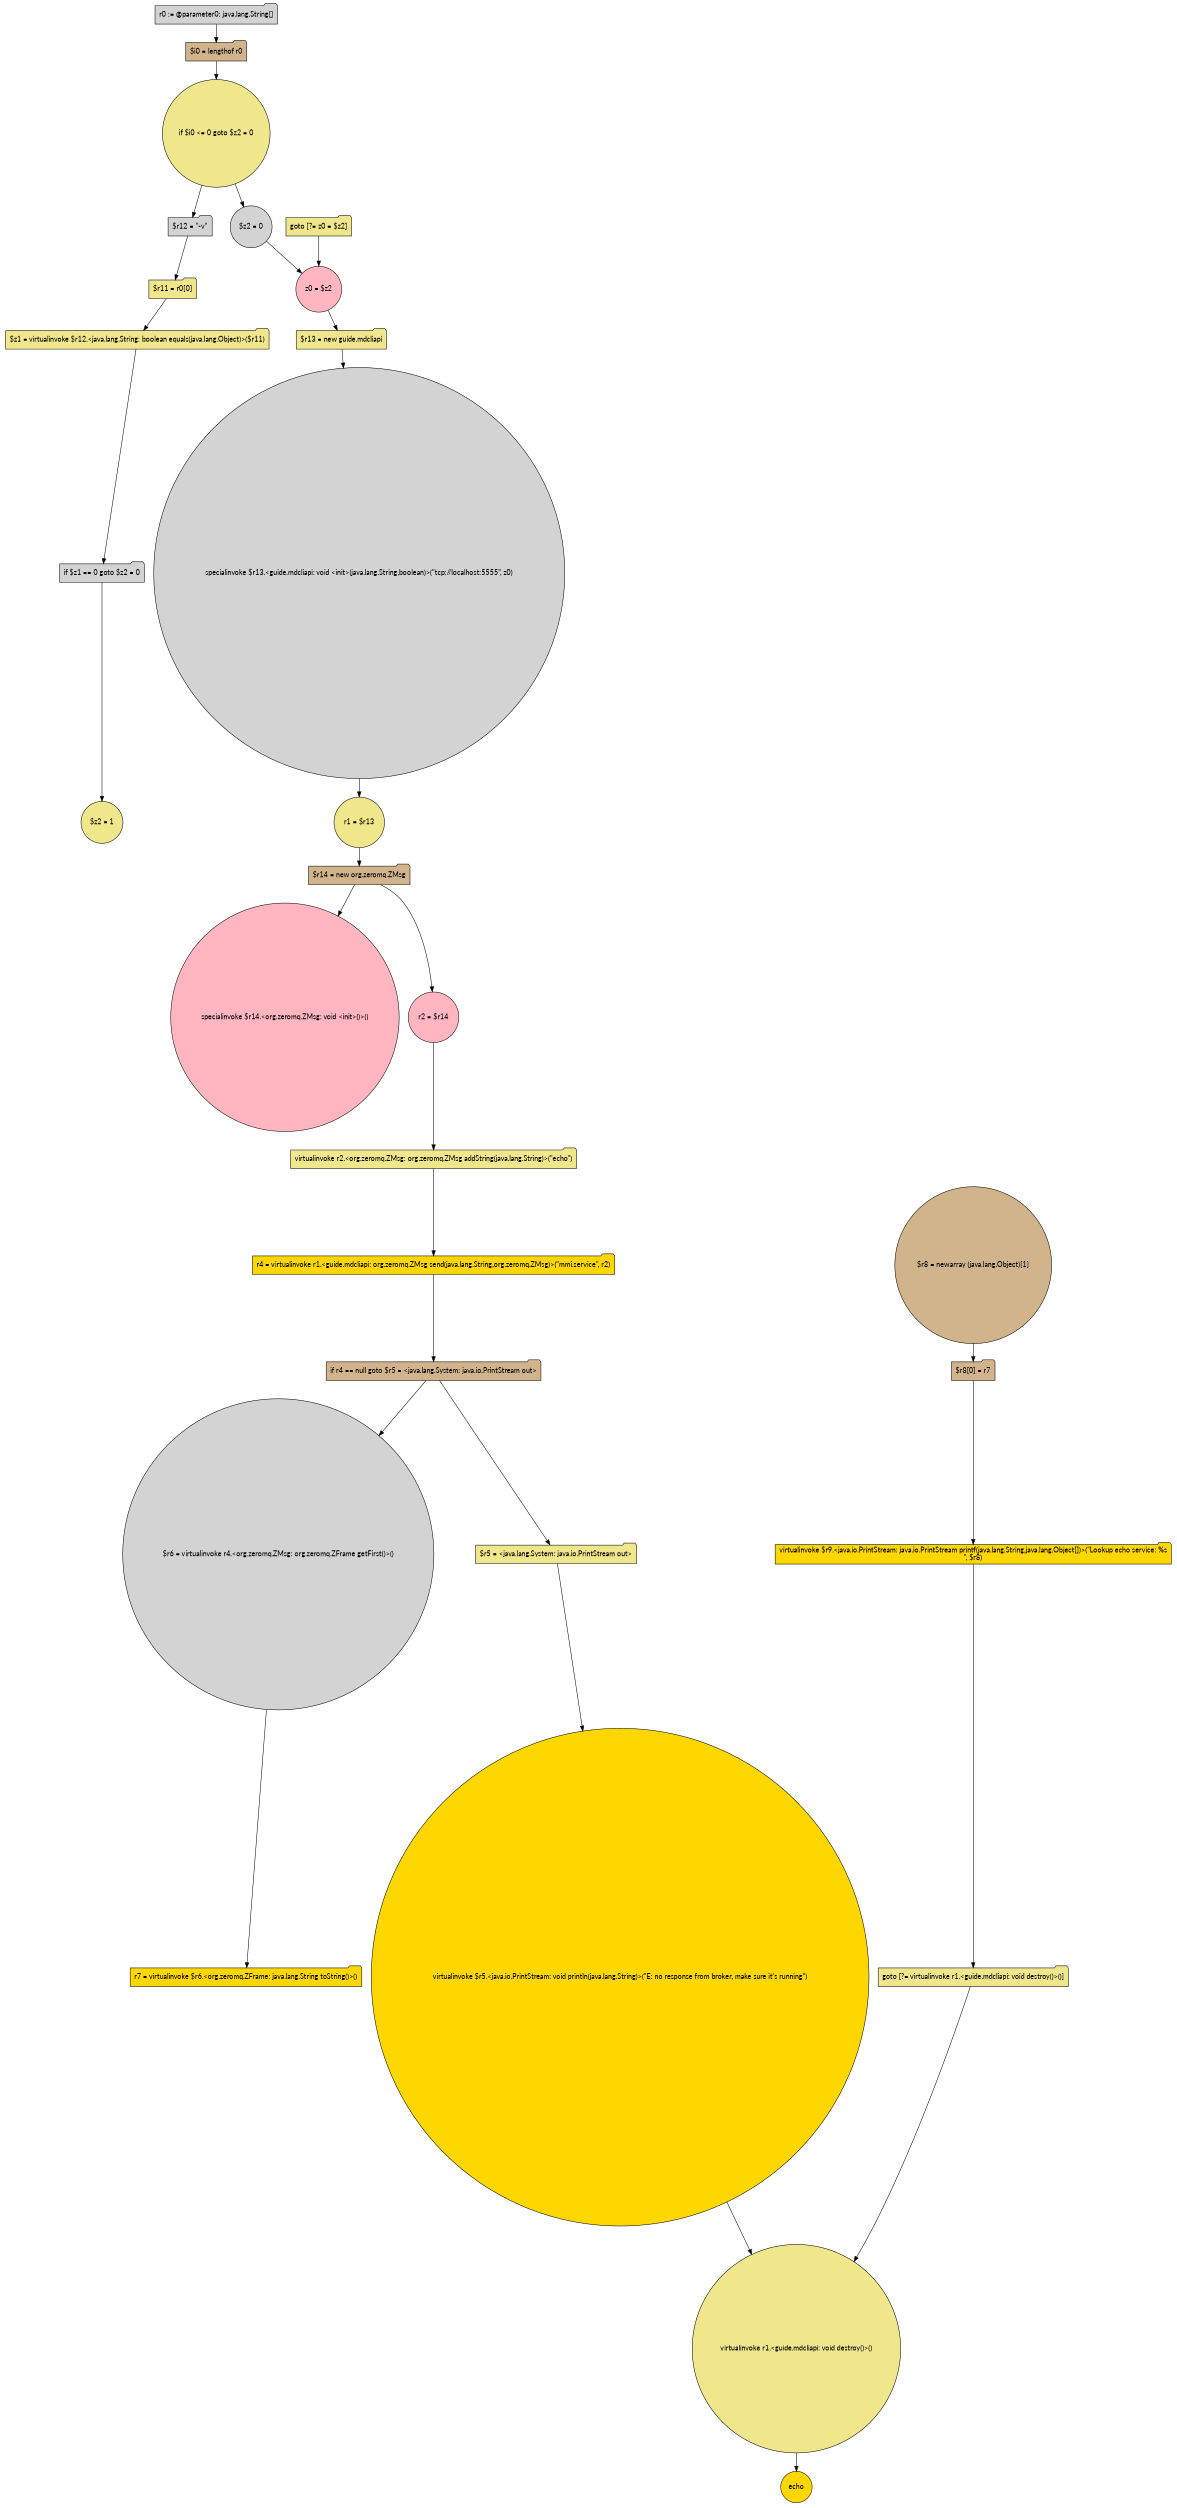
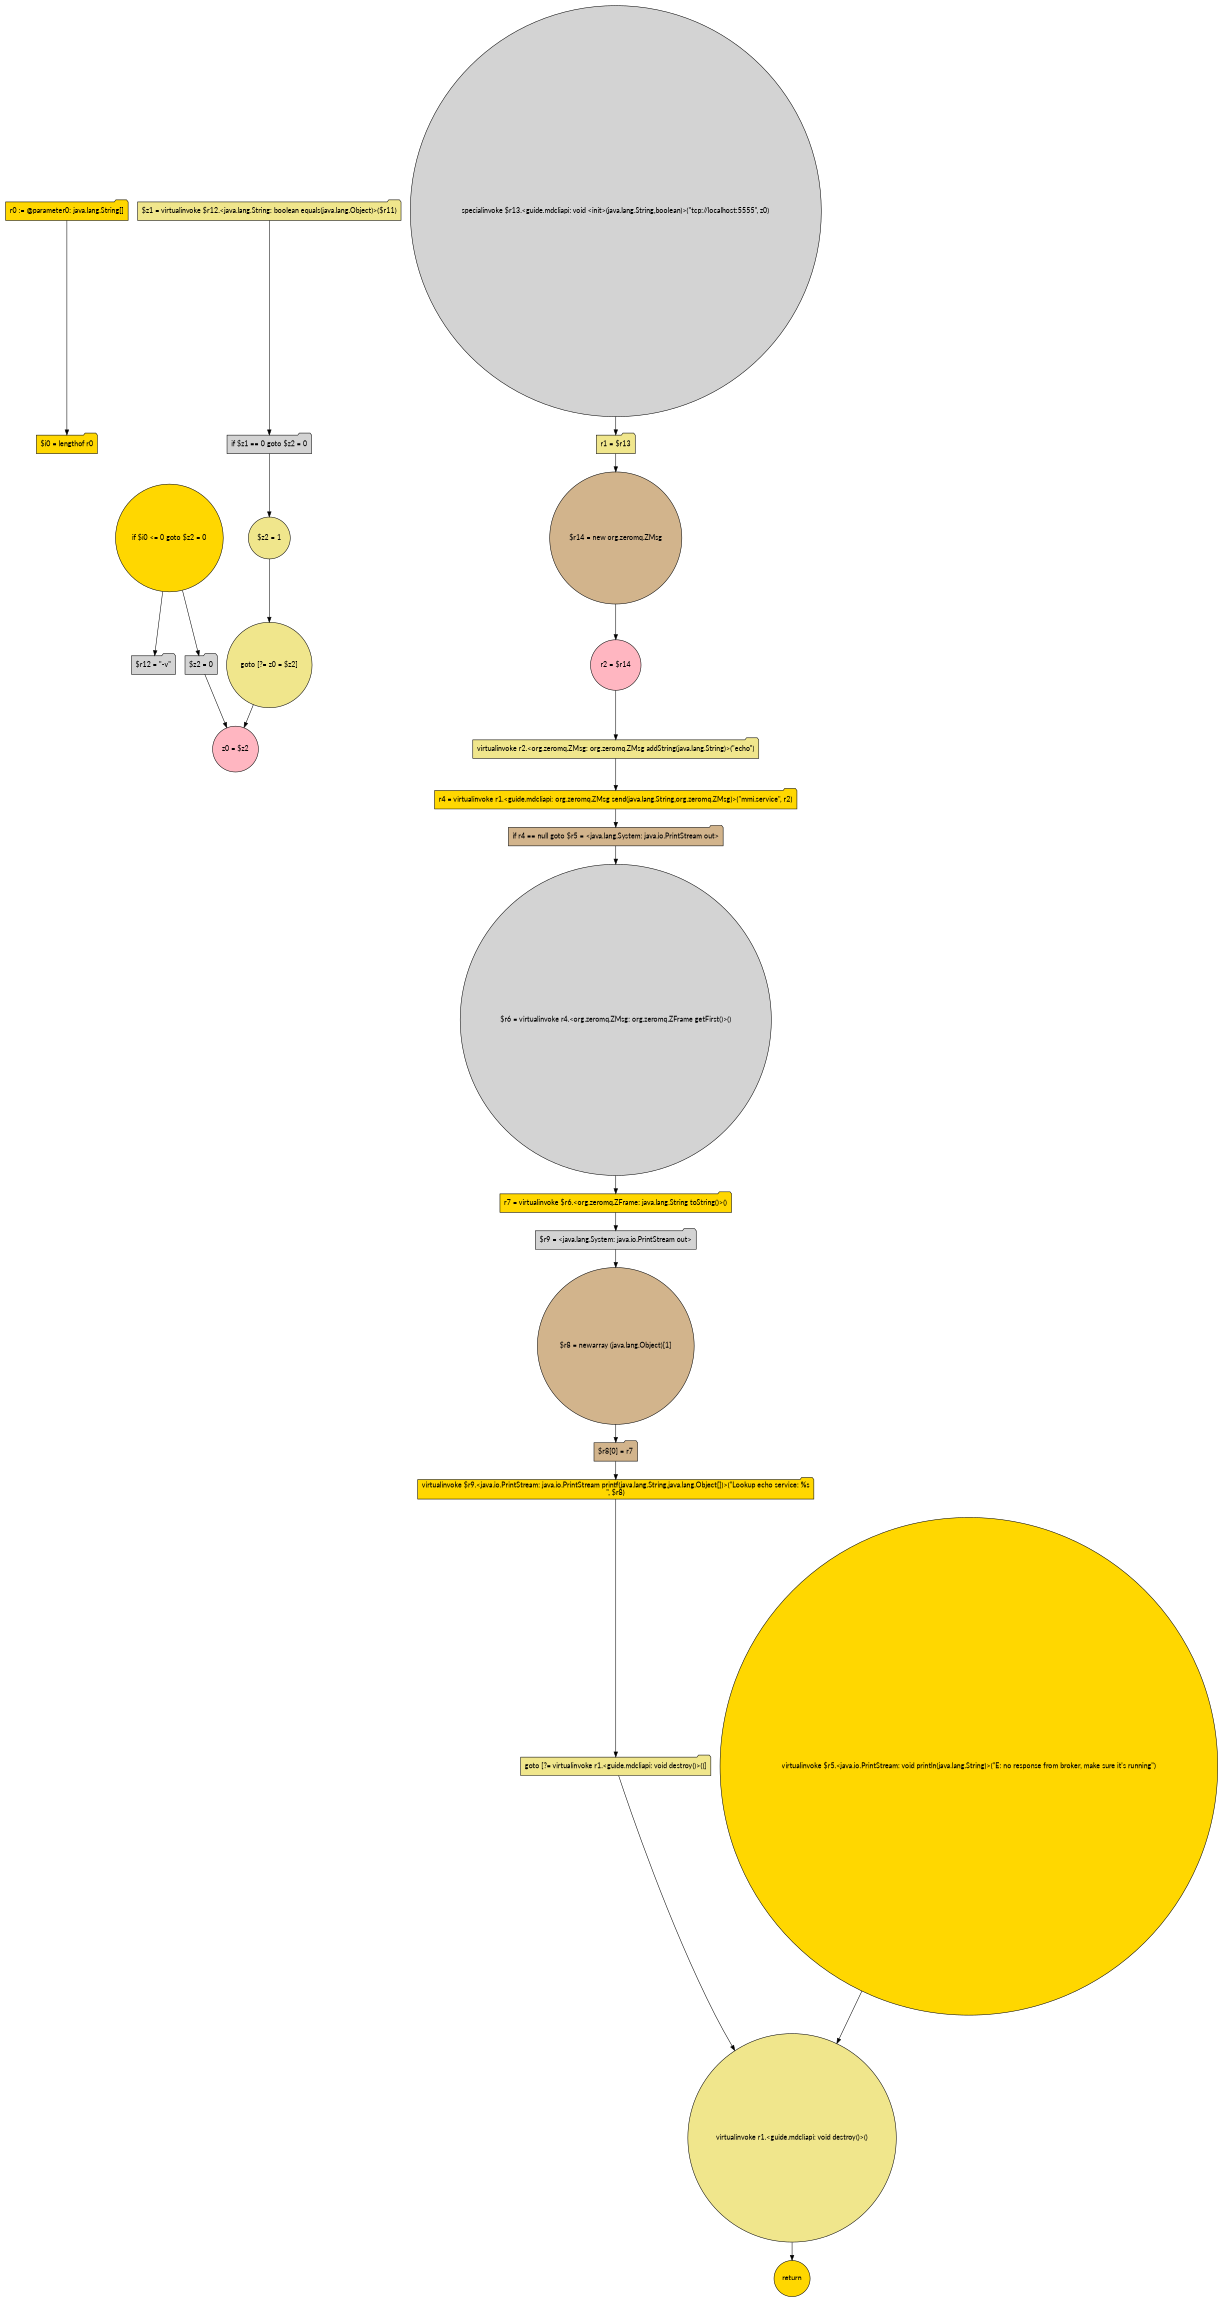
node "r0 := @parameter0: java.lang.String[]": fillcolor lightgrey -> gold
node "$i0 = lengthof r0": fillcolor tan -> gold
edge "$i0 = lengthof r0" -> "if $i0 <= 0 goto $z2 = 0": removed
node "if $i0 <= 0 goto $z2 = 0": fillcolor khaki -> gold
node "$z2 = 0": shape circle -> folder
node "goto [?= z0 = $z2]": shape folder -> circle
node "$r11 = r0[0]": removed
node "$r13 = new guide.mdcliapi": removed
edge "$z2 = 1" -> "goto [?= z0 = $z2]": added
node "r1 = $r13": shape circle -> folder
node "$r14 = new org.zeromq.ZMsg": shape folder -> circle
node "specialinvoke $r14.<org.zeromq.ZMsg: void <init>()>()": removed
node "$r9 = <java.lang.System: java.io.PrintStream out>": added
node "$r5 = <java.lang.System: java.io.PrintStream out>": removed
node "echo": label "echo" -> "return"
